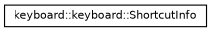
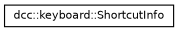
node "keyboard::keyboard::ShortcutInfo": label "keyboard::keyboard::ShortcutInfo" -> "dcc::keyboard::ShortcutInfo"
